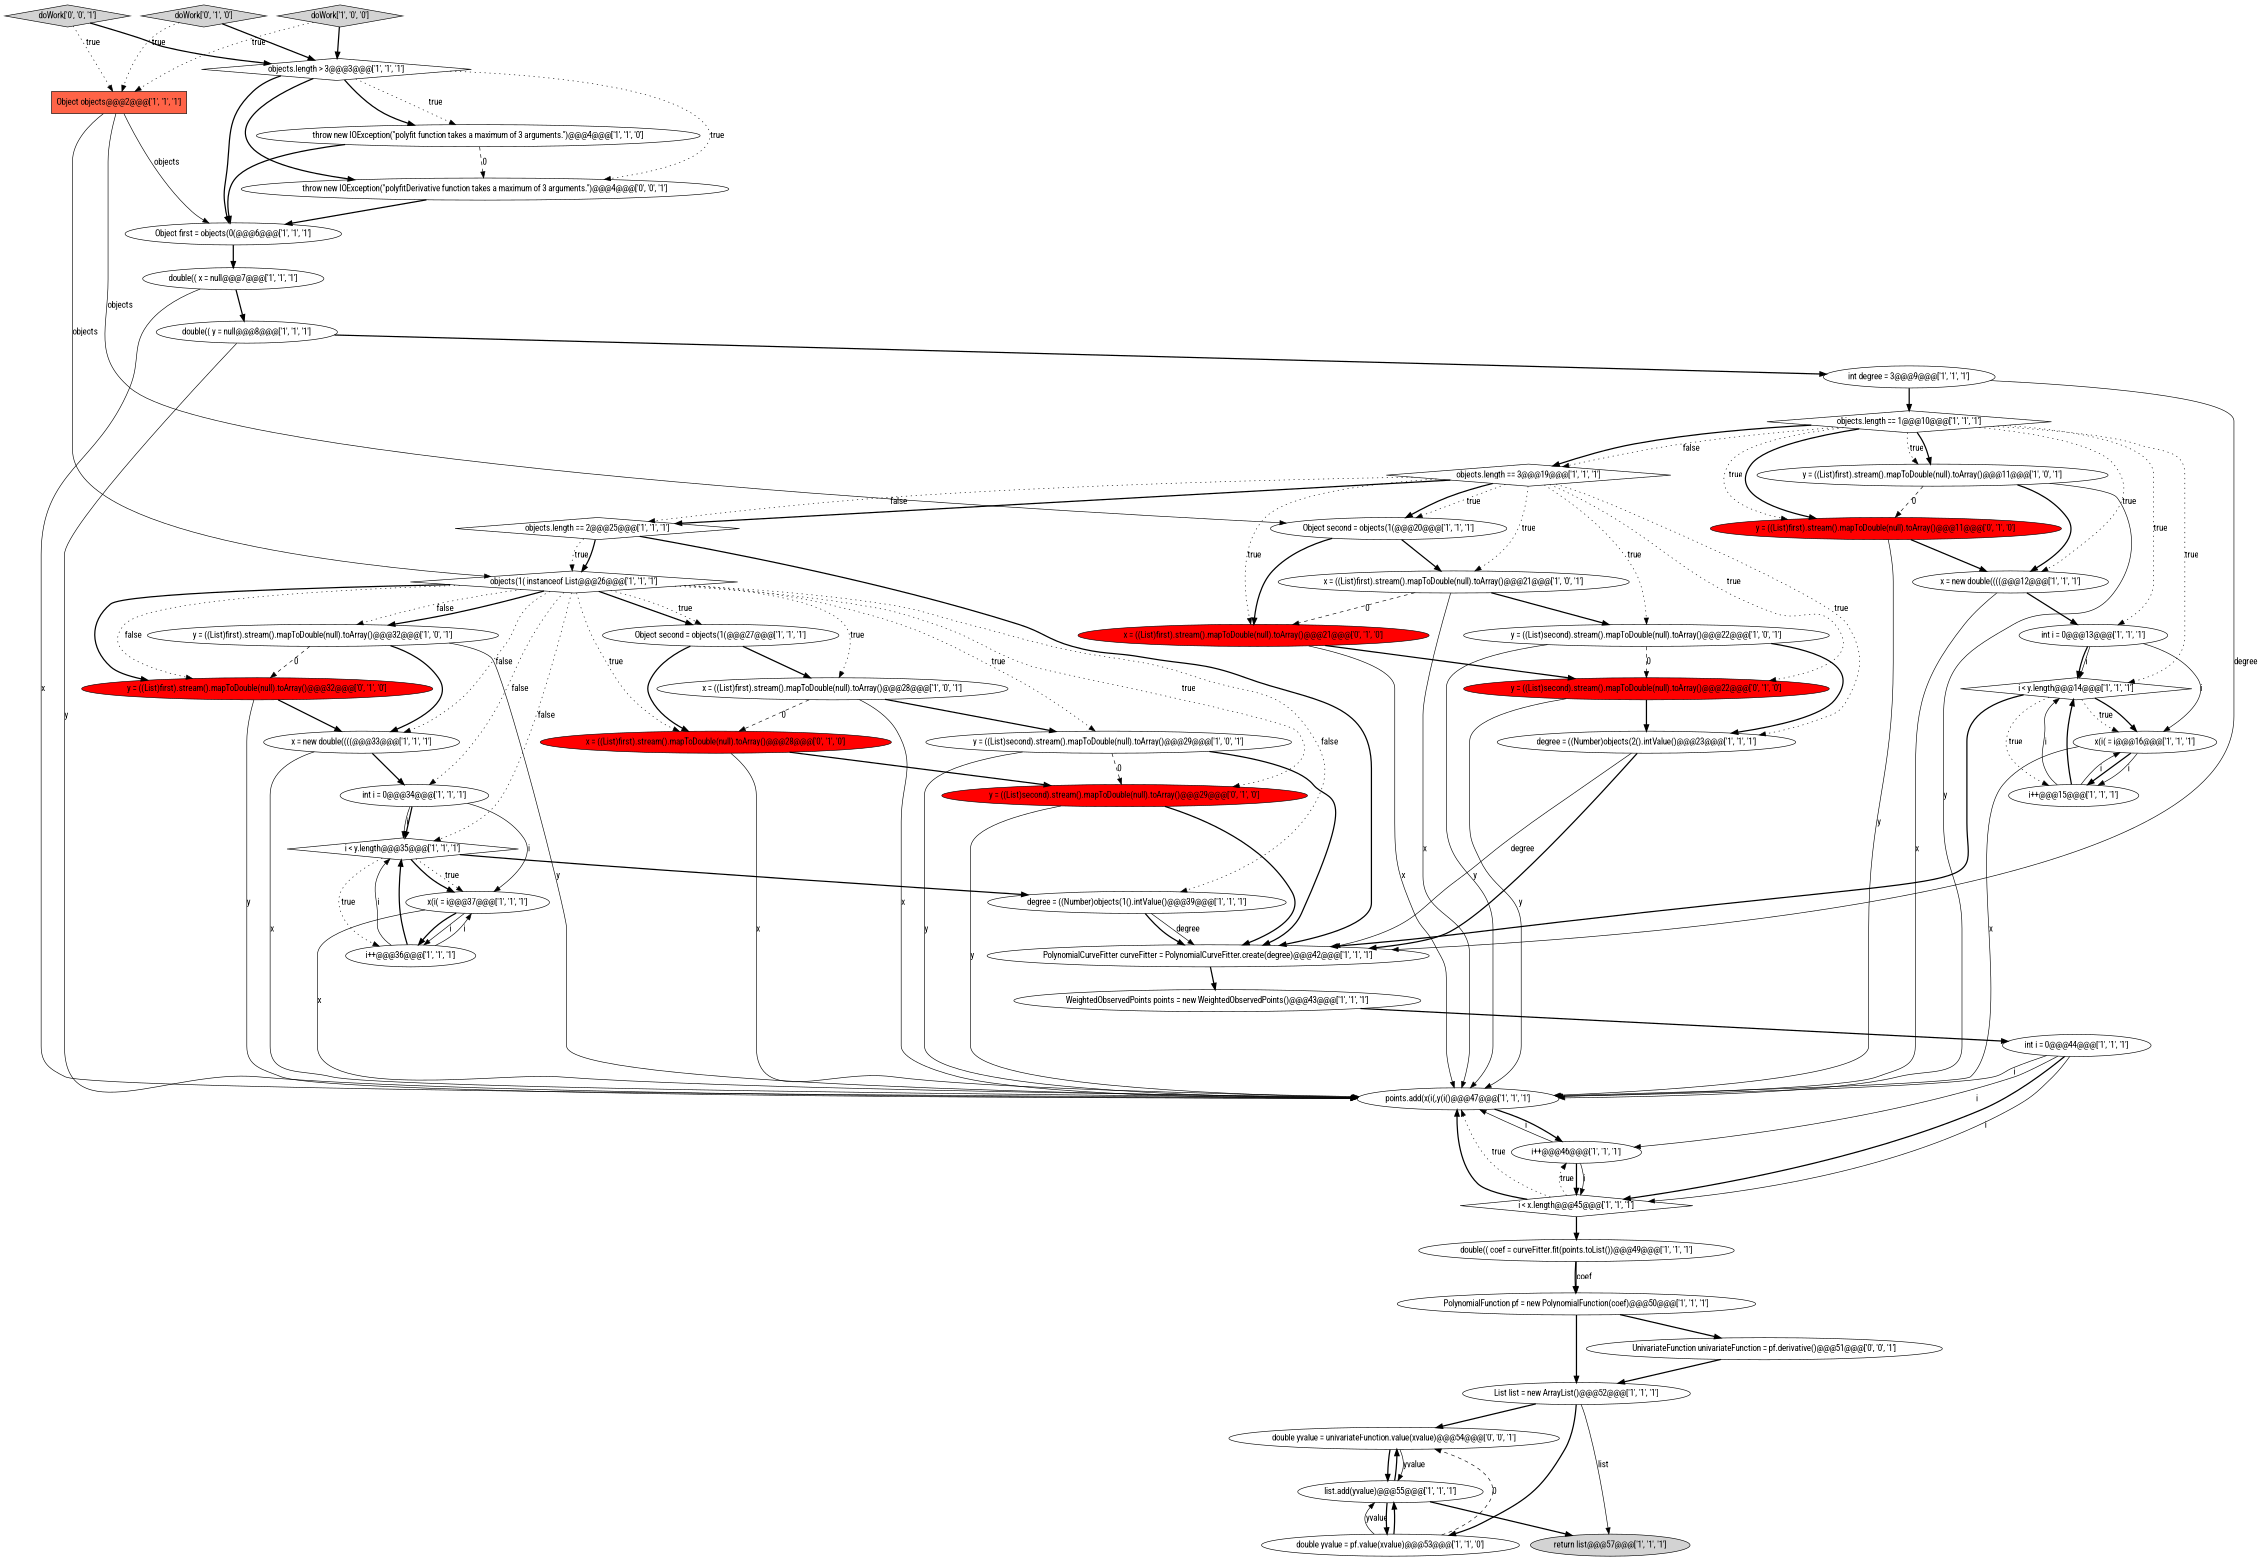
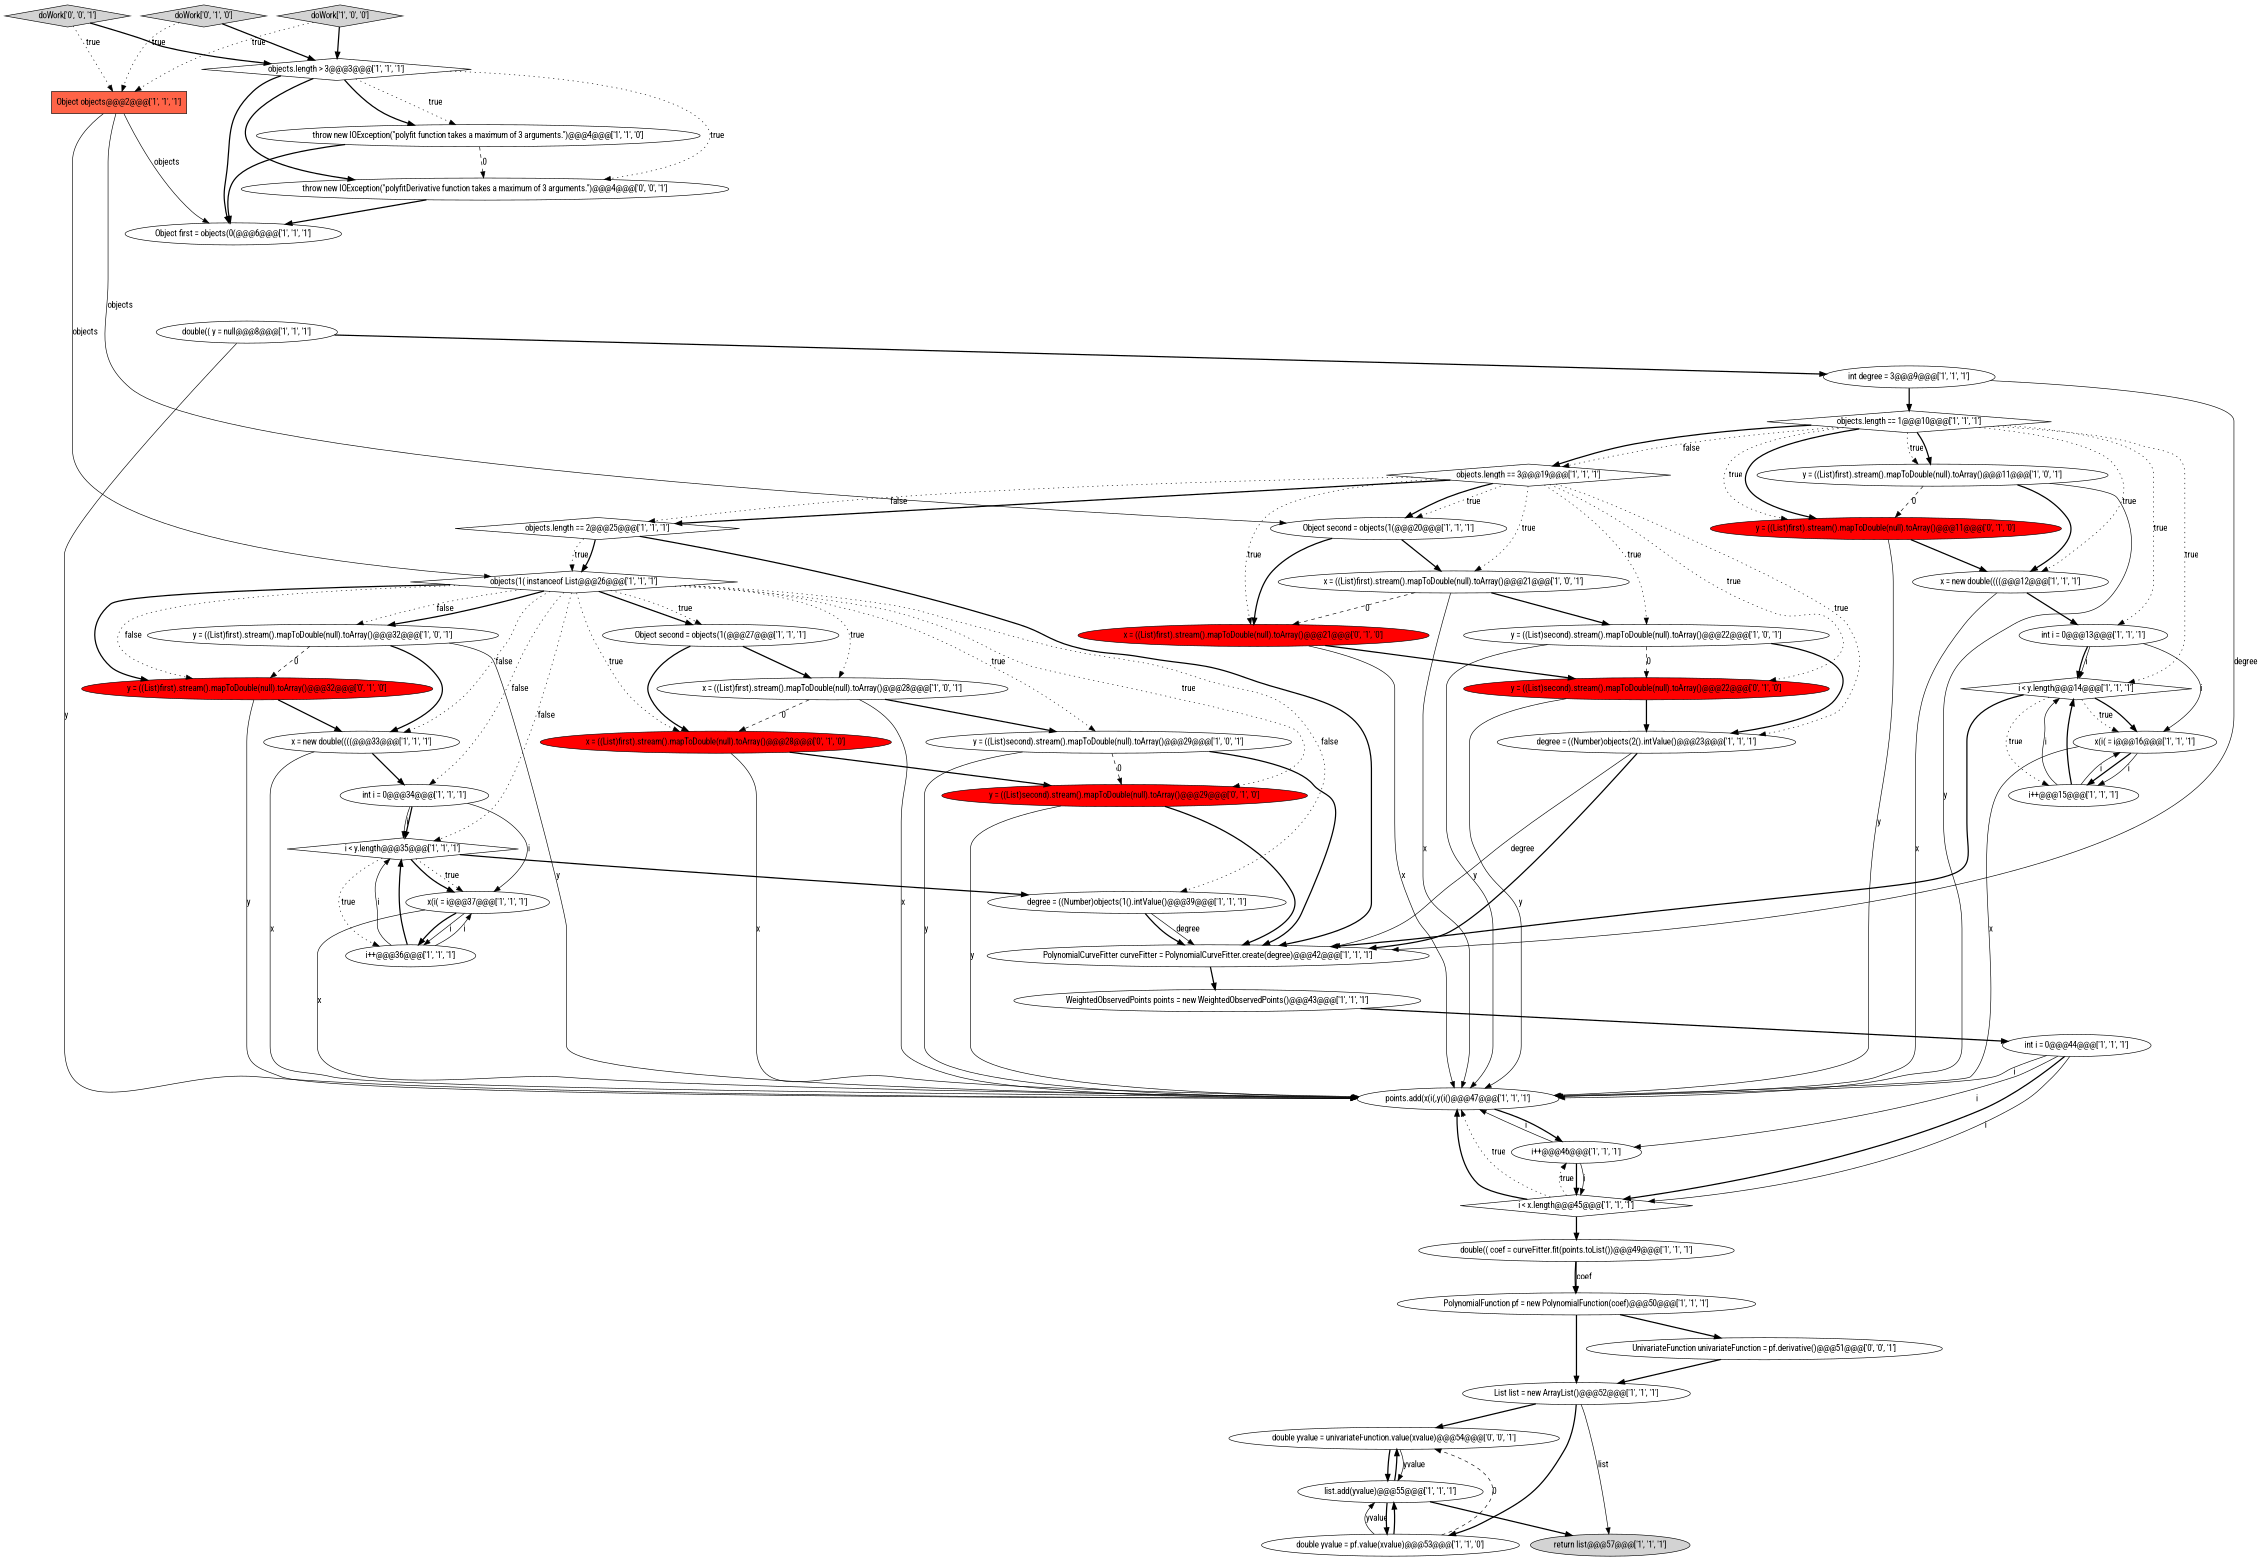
node "double(( x = null@@@7@@@['1', '1', '1']": removed
